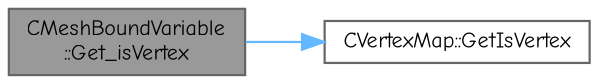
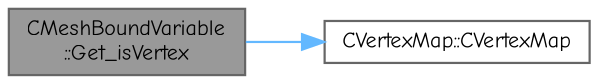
node "CVertexMap::GetIsVertex": label "CVertexMap::GetIsVertex" -> "CVertexMap::CVertexMap"
